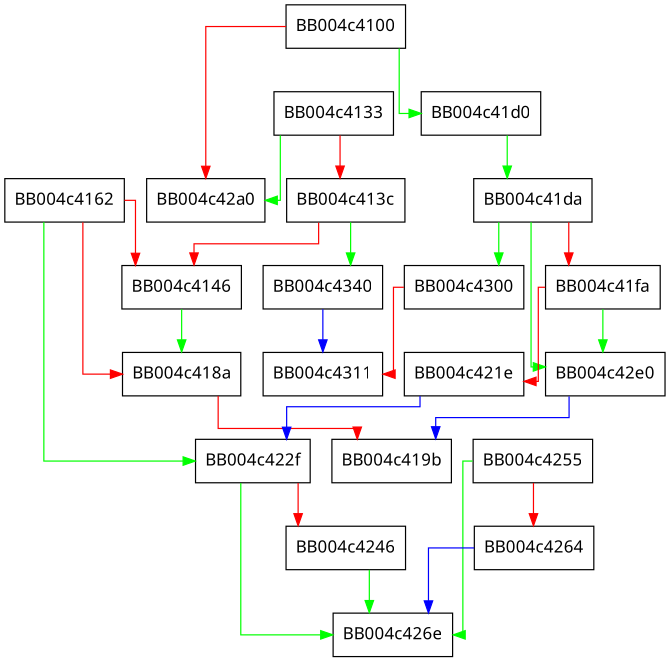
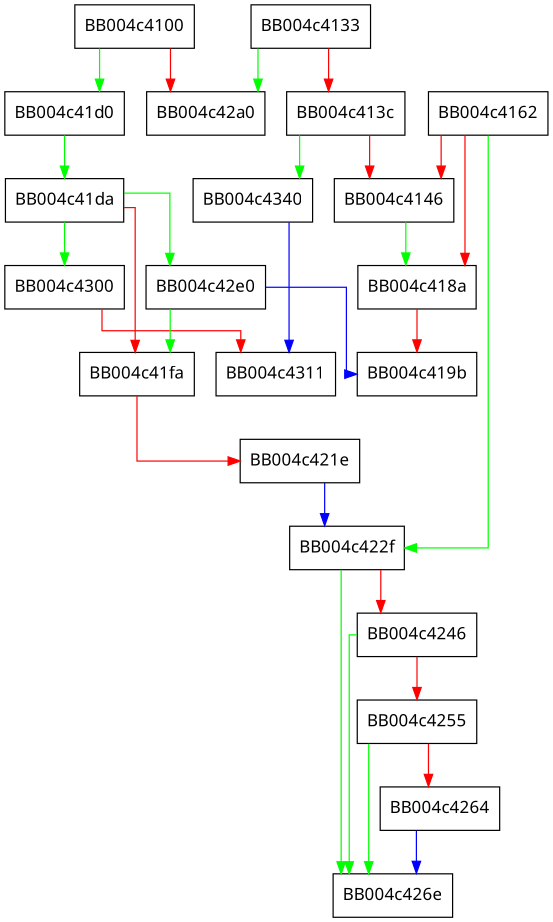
edge "BB004c41fa" -> "BB004c42e0": reversed
edge "BB004c4246" -> "BB004c4255": added
